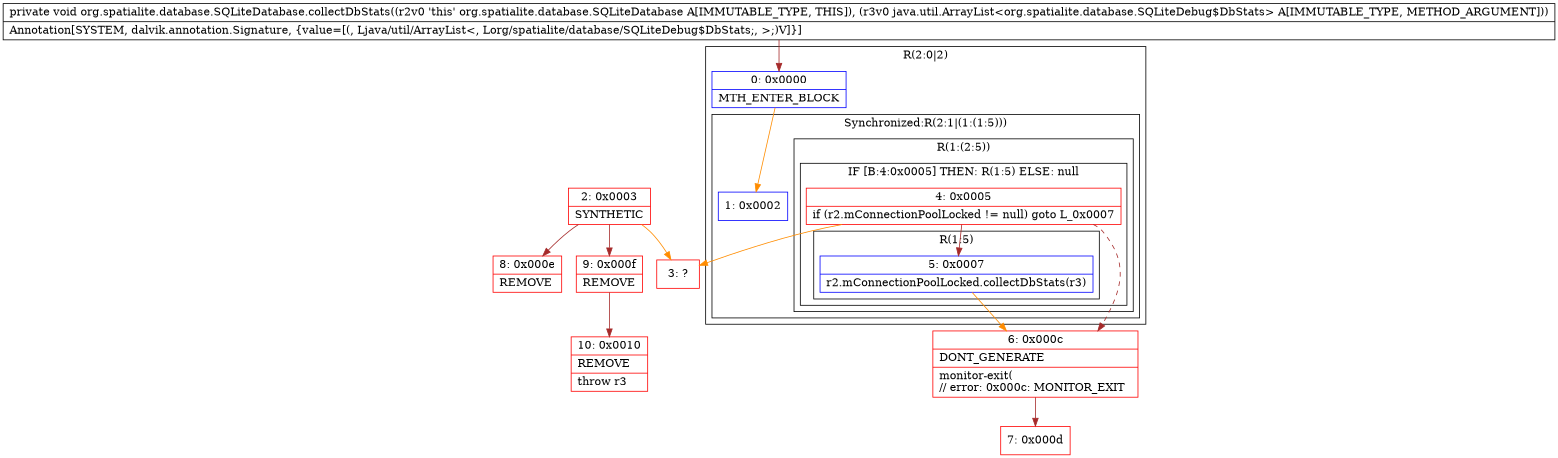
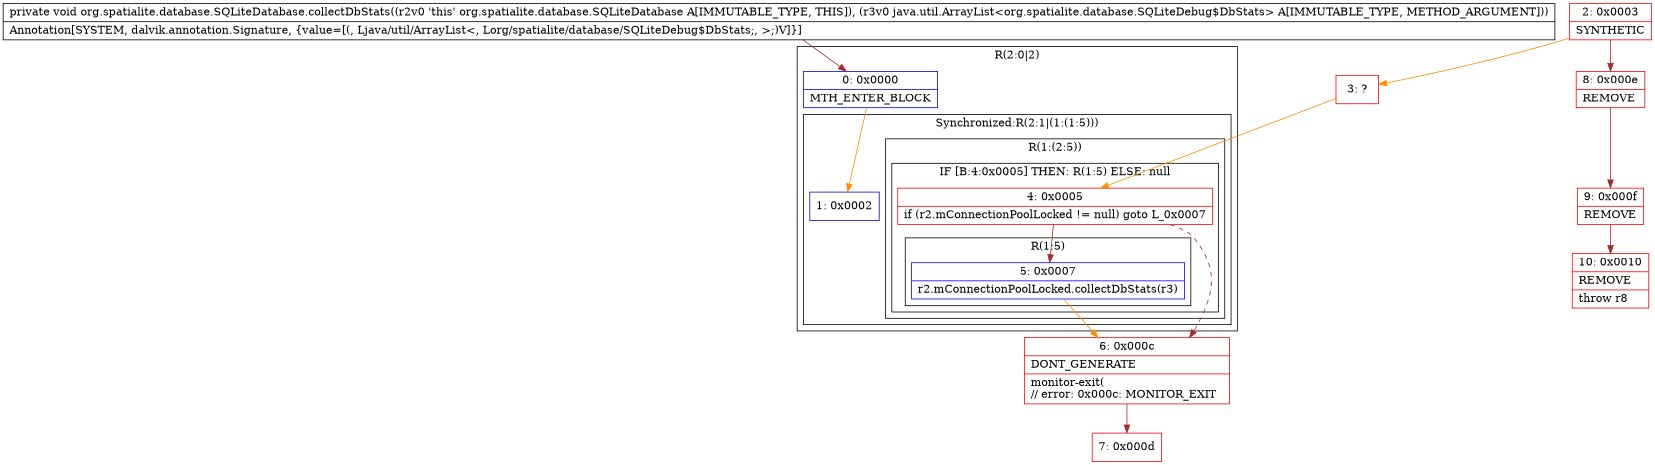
edge "2: 0x0003" -> "9: 0x000f": now "8: 0x000e" -> "9: 0x000f"
edge "4: 0x0005" -> "3: ?": reversed
node "10: 0x0010": text "throw r3" -> "throw r8"
